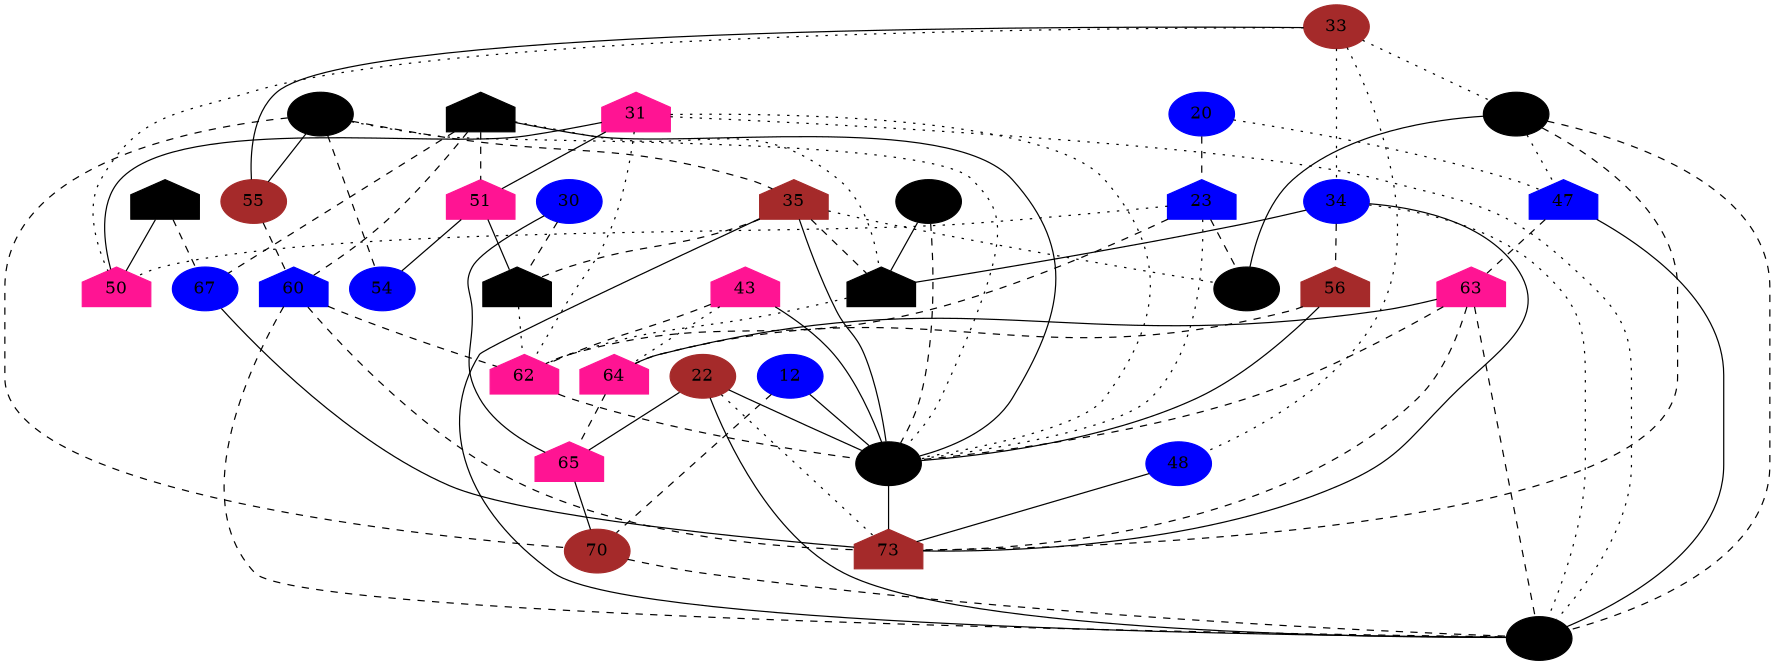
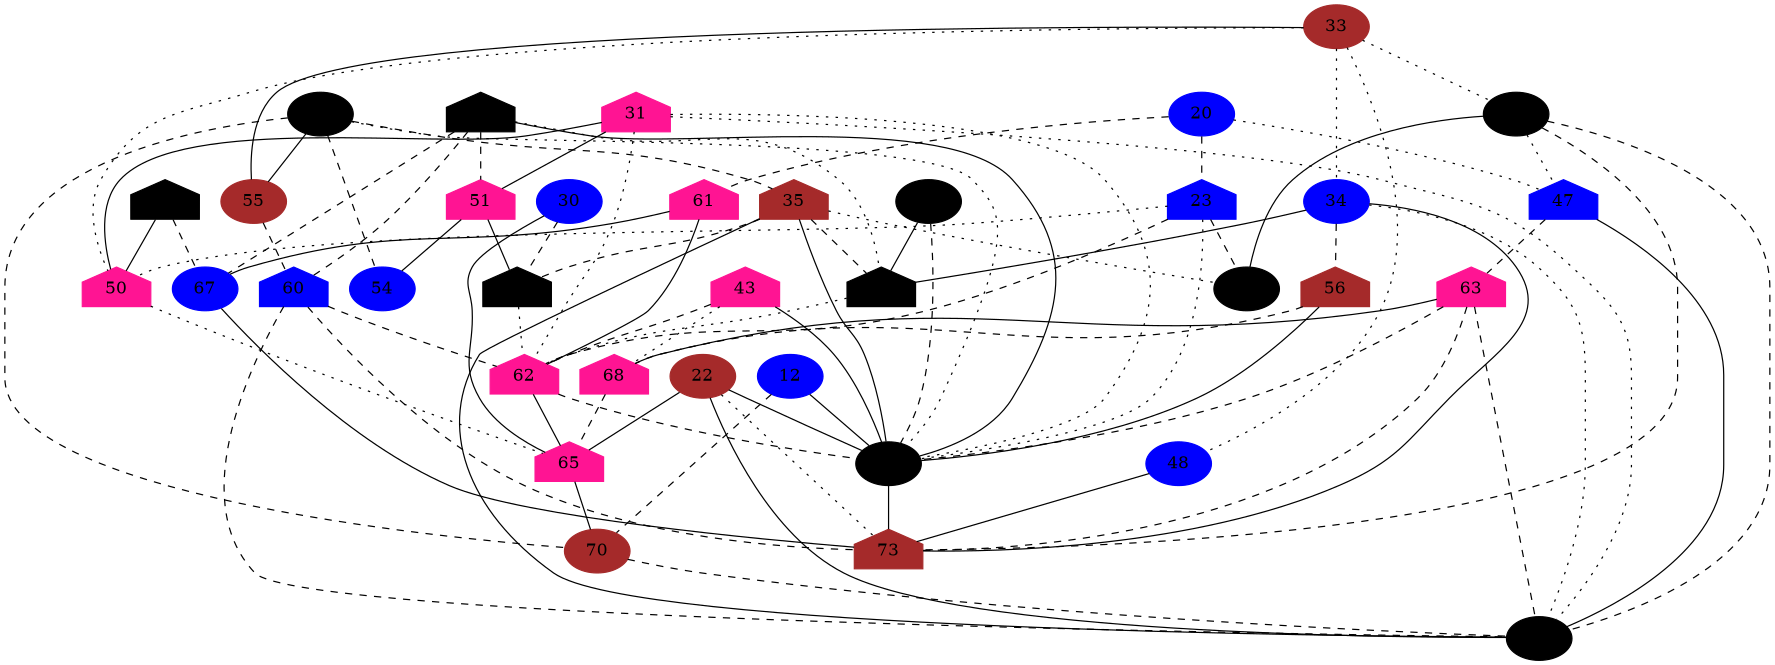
node "61": added
node "64": label "64" -> "68"
edge "50" -- "65": added
edge "62" -- "65": added
